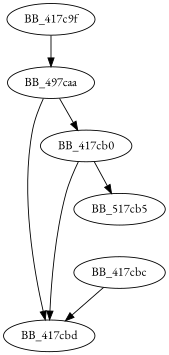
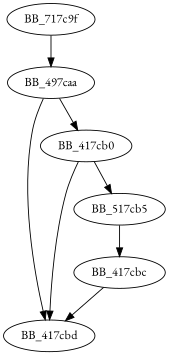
node "BB_417c9f": label "BB_417c9f" -> "BB_717c9f"
edge "BB_517cb5" -> "BB_417cbc": added
